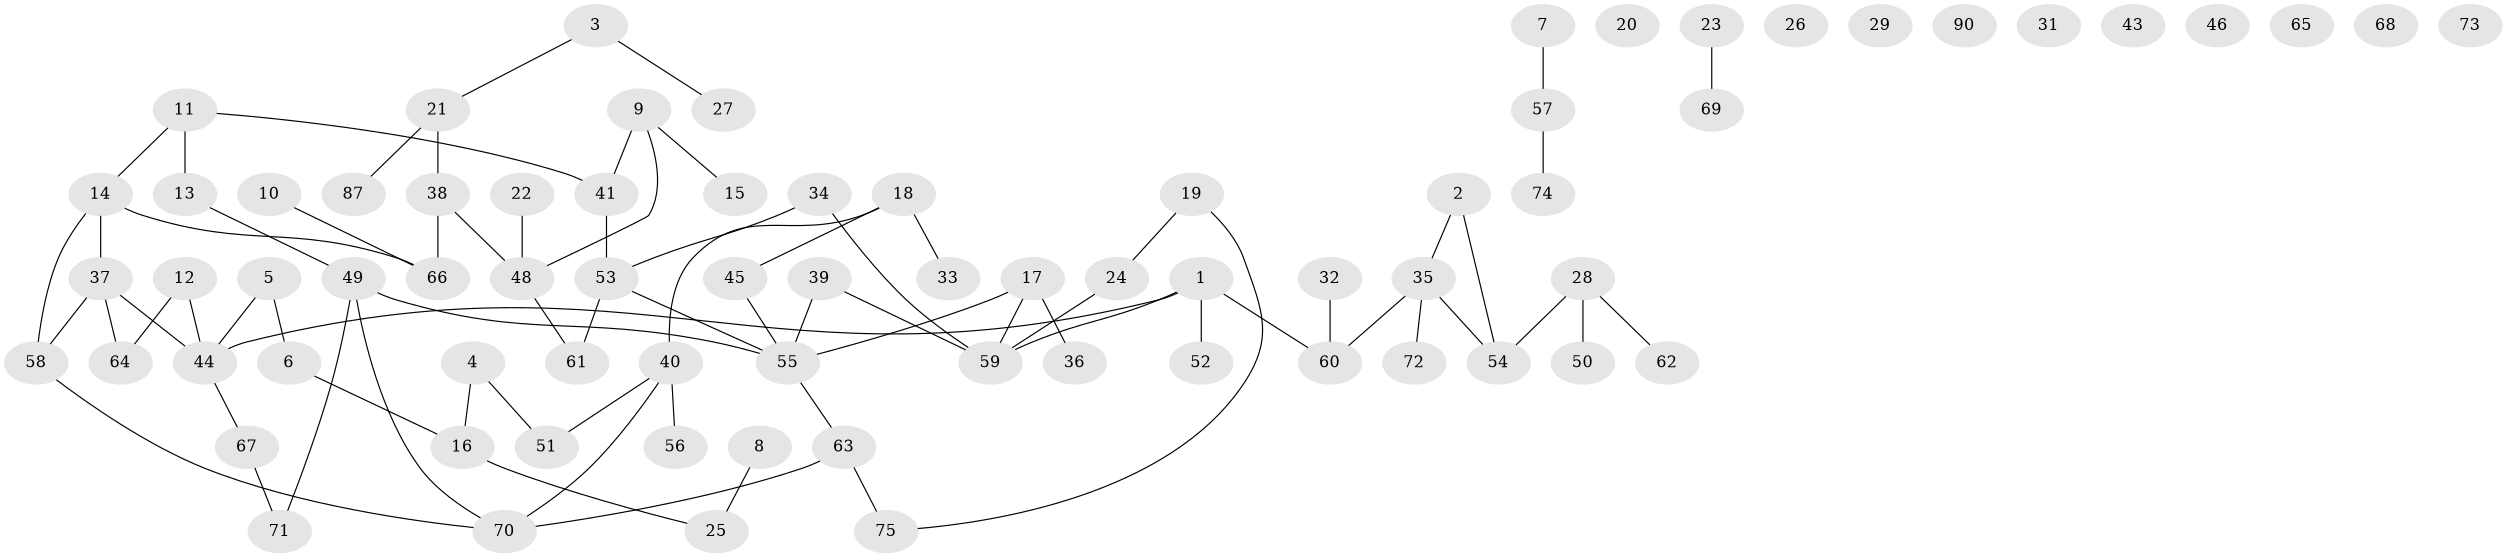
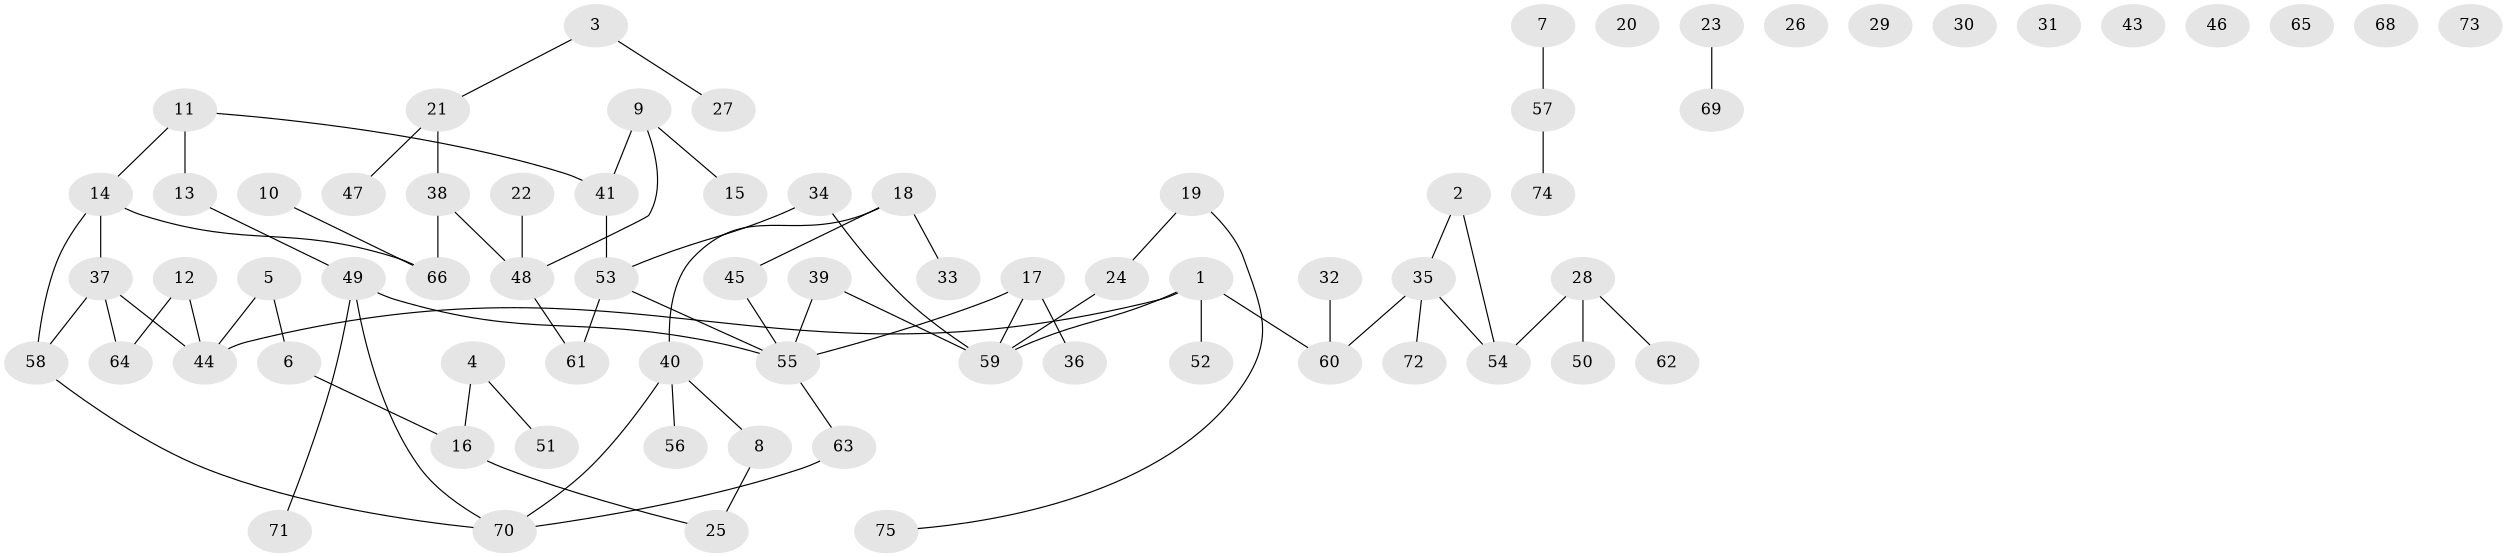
node "90": label "90" -> "30"
node "87": label "87" -> "47"
edge "40" -- "51": now "40" -- "8"
node "67": removed
edge "63" -- "75": removed
